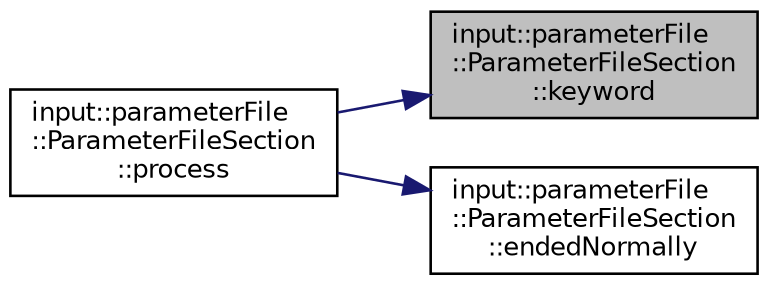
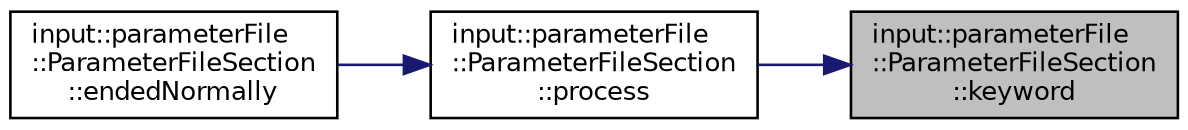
edge "input::parameterFile ::ParameterFileSection ::process" -> "input::parameterFile ::ParameterFileSection ::endedNormally": reversed
